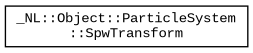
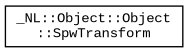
node "_NL::Object::ParticleSystem ::SpwTransform": label "_NL::Object::ParticleSystem ::SpwTransform" -> "_NL::Object::Object ::SpwTransform"
